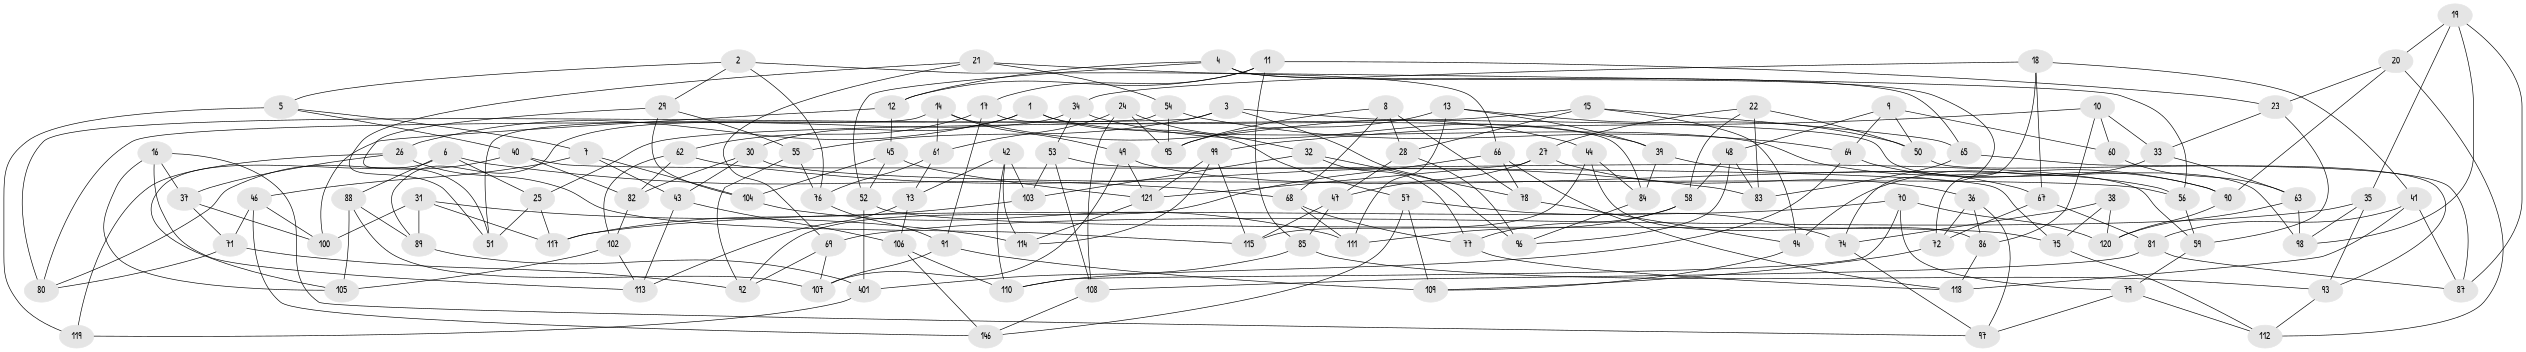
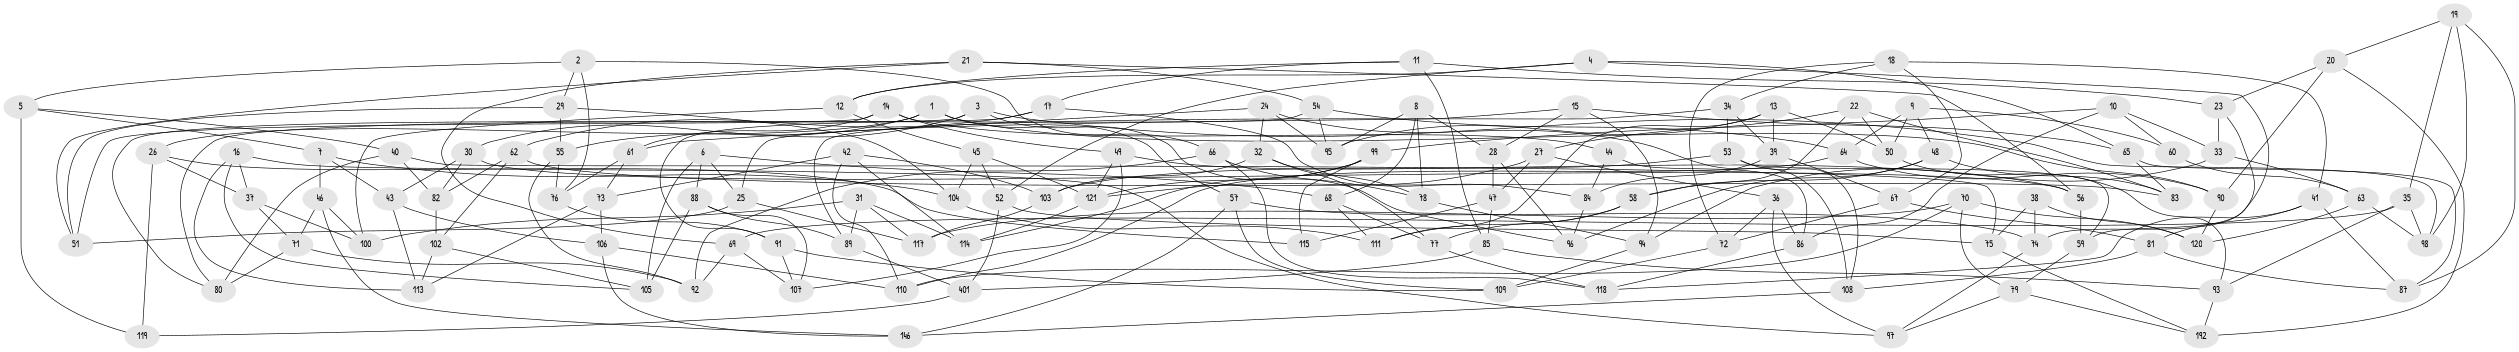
edge "44" -- "115": removed
node "112": label "112" -> "192"
